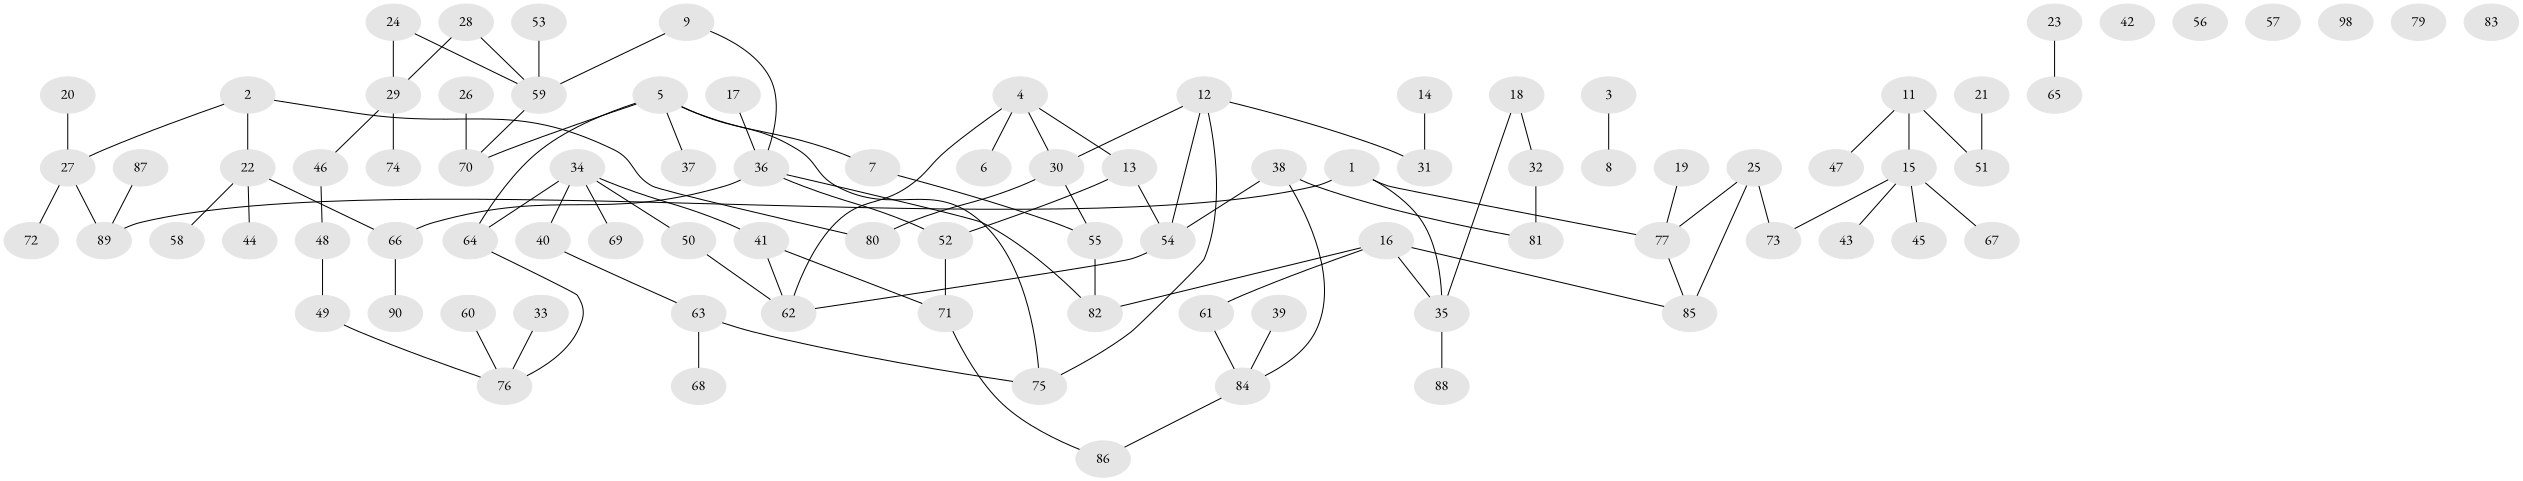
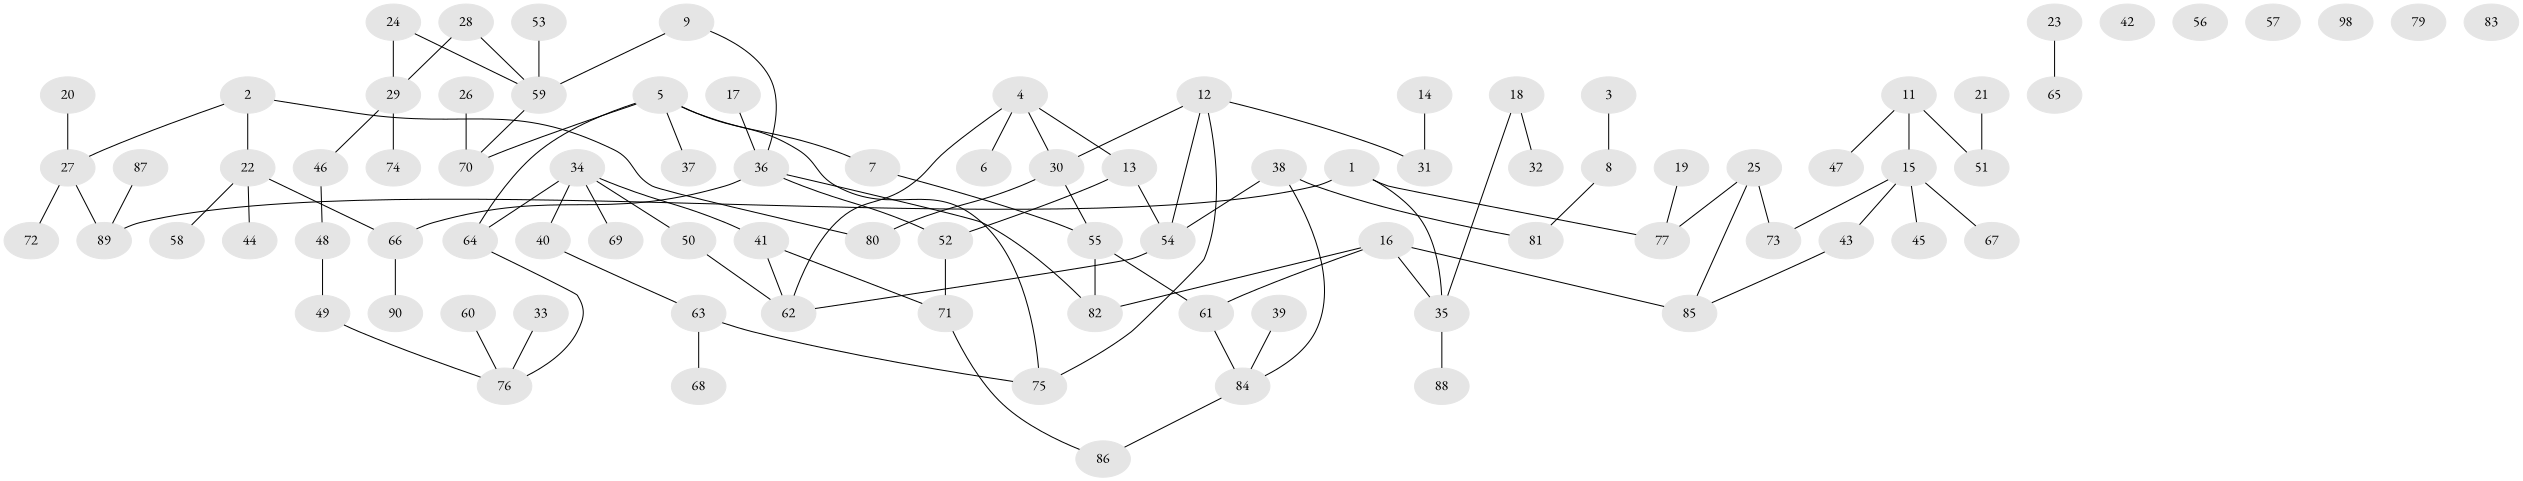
edge "32" -- "81": now "8" -- "81"
edge "55" -- "61": added
edge "77" -- "85": now "43" -- "85"
